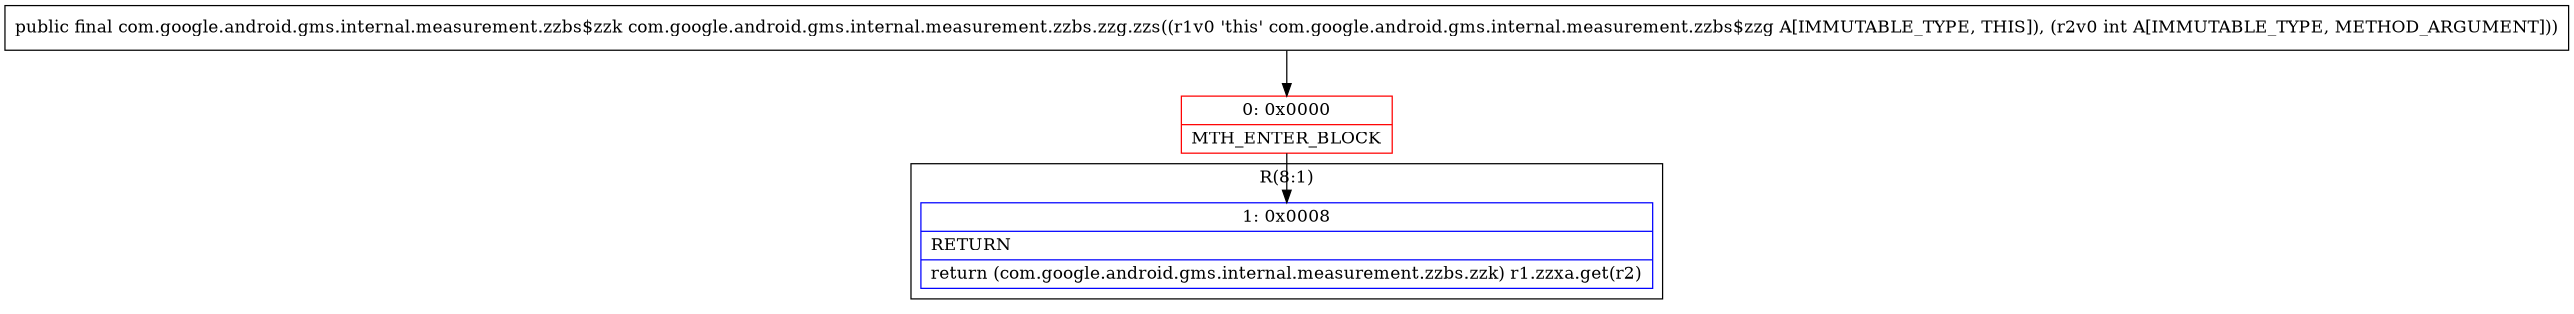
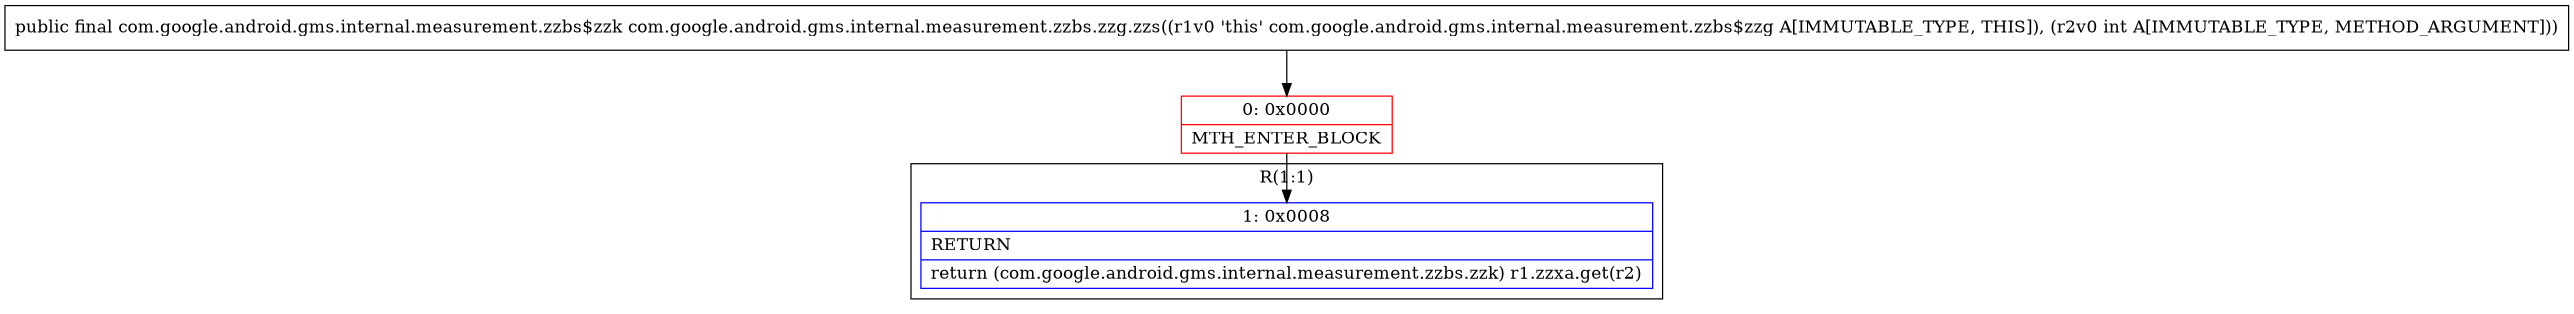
cluster "R(8:1)": label "R(8:1)" -> "R(1:1)"
